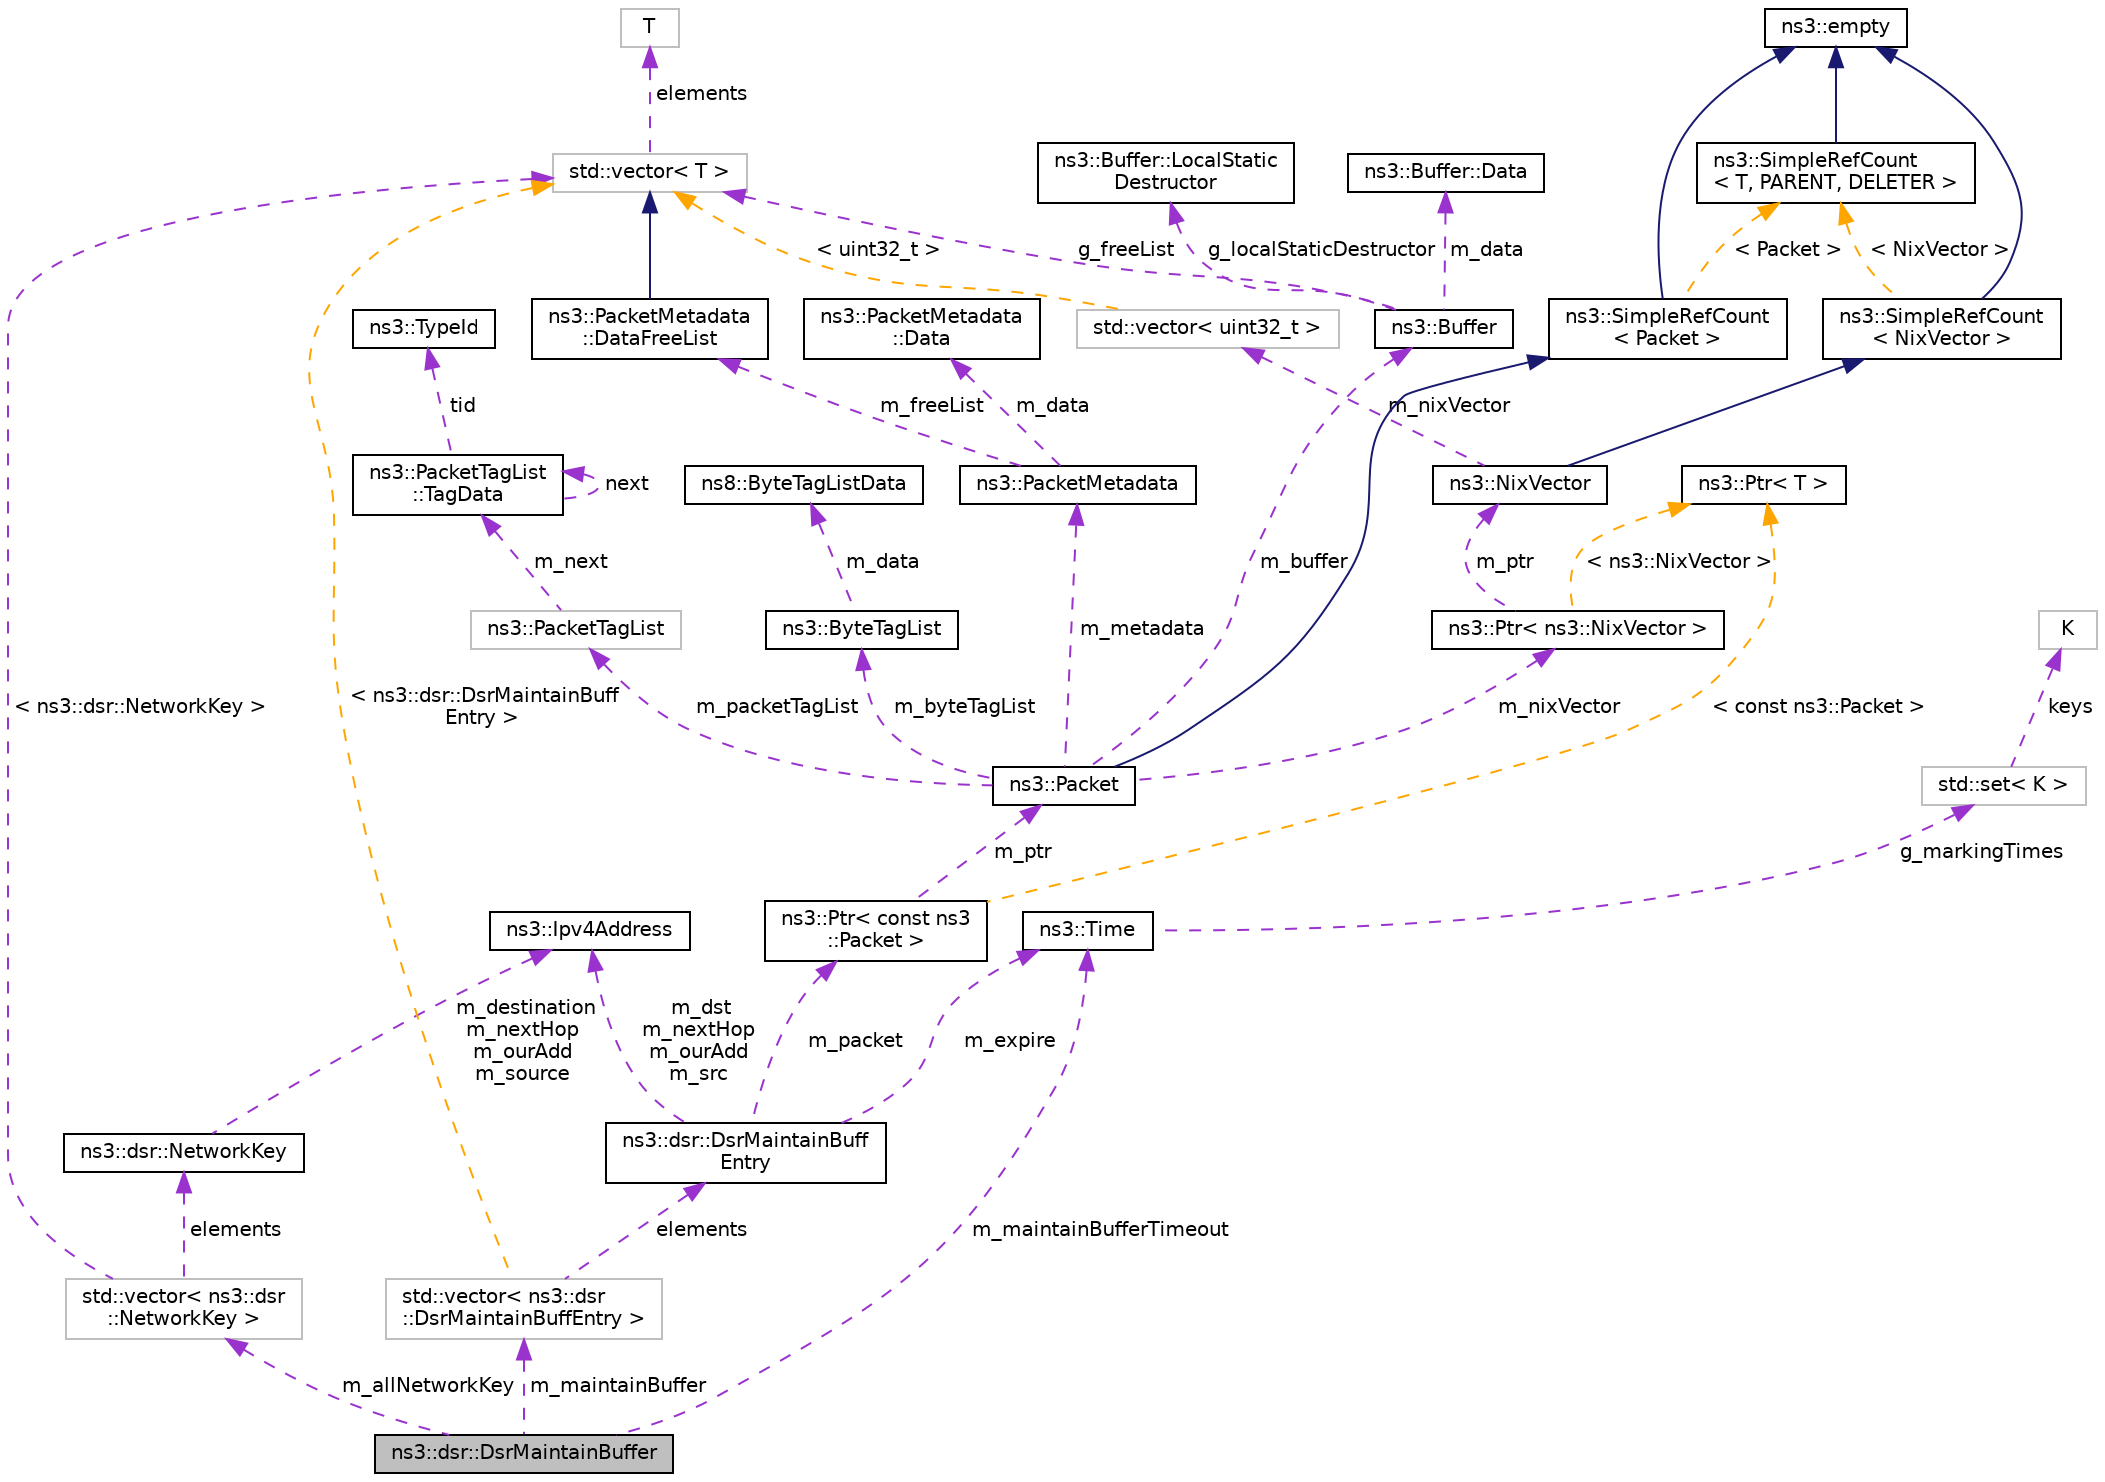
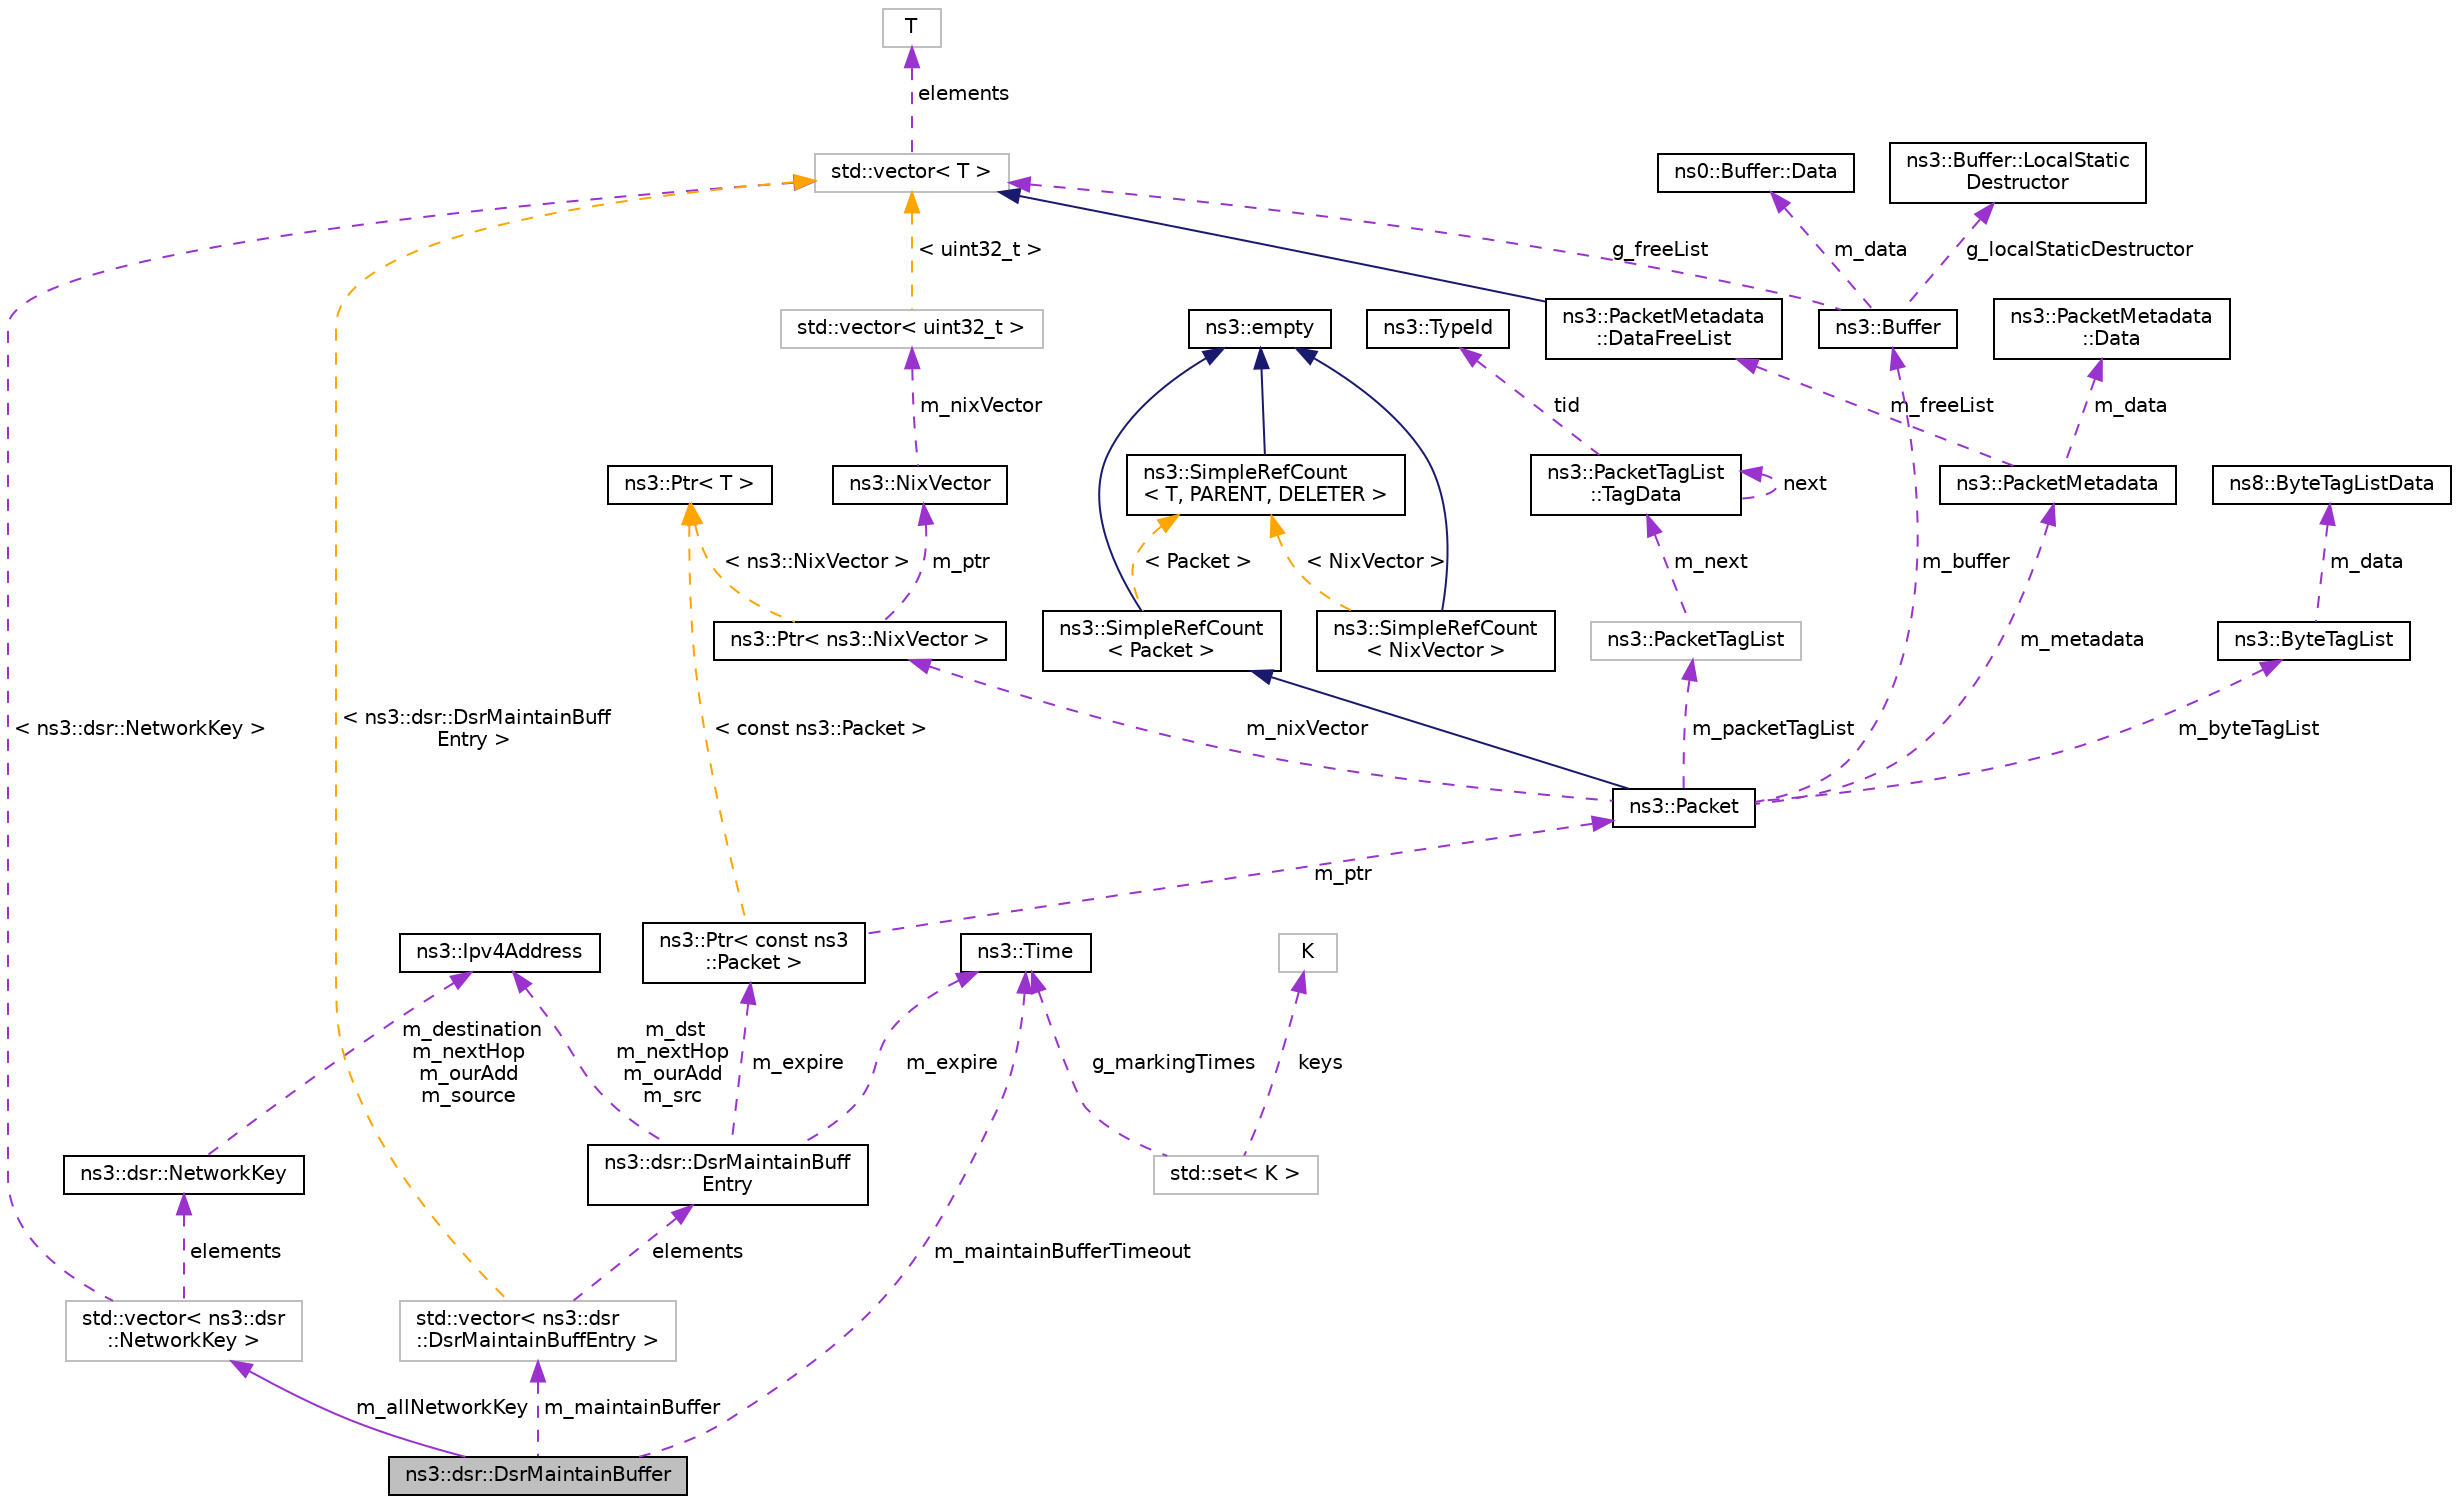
node "ns3::Buffer::Data": label "ns3::Buffer::Data" -> "ns0::Buffer::Data"
edge "ns3::NixVector" -> "ns3::SimpleRefCount < NixVector >": removed
edge "ns3::Time" -> "std::set< K >": reversed
edge "ns3::dsr::DsrMaintainBuff Entry" -> "ns3::Ptr< const ns3 ::Packet >": label " m_packet" -> " m_expire"
edge "ns3::dsr::DsrMaintainBuffer" -> "std::vector< ns3::dsr ::NetworkKey >": style dashed -> solid
